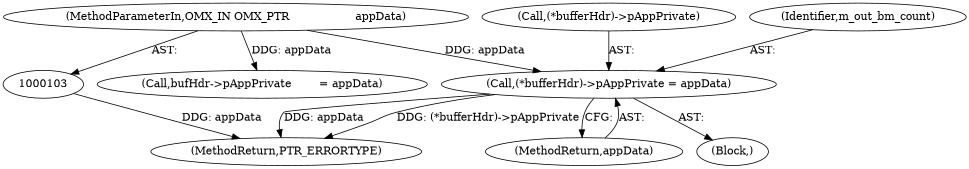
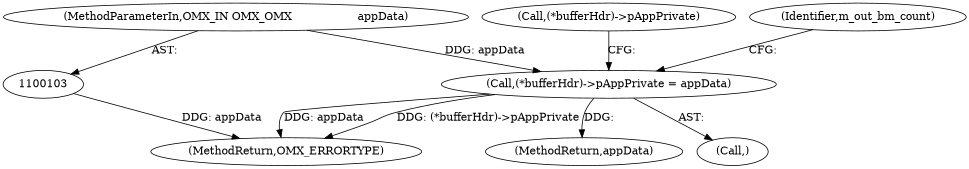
node "(MethodParameterIn,OMX_IN OMX_PTR                   appData)": label "(MethodParameterIn,OMX_IN OMX_PTR                   appData)" -> "(MethodParameterIn,OMX_IN OMX_OMX                   appData)"
edge "(Call,(*bufferHdr)->pAppPrivate)" -> "(Call,(*bufferHdr)->pAppPrivate = appData)": label "AST: " -> "CFG: "
edge "(Identifier,m_out_bm_count)" -> "(Call,(*bufferHdr)->pAppPrivate = appData)": label "AST: " -> "CFG: "
node "1000103": label "1000103" -> "1100103"
node "(Call,bufHdr->pAppPrivate        = appData)": removed
edge "(Call,(*bufferHdr)->pAppPrivate = appData)" -> "(MethodReturn,appData)": label "CFG: " -> "DDG: "
edge "(MethodReturn,appData)" -> "(Call,(*bufferHdr)->pAppPrivate = appData)": removed, label "AST:"
node "(MethodReturn,PTR_ERRORTYPE)": label "(MethodReturn,PTR_ERRORTYPE)" -> "(MethodReturn,OMX_ERRORTYPE)"
node "(Block,)": label "(Block,)" -> "(Call,)"
